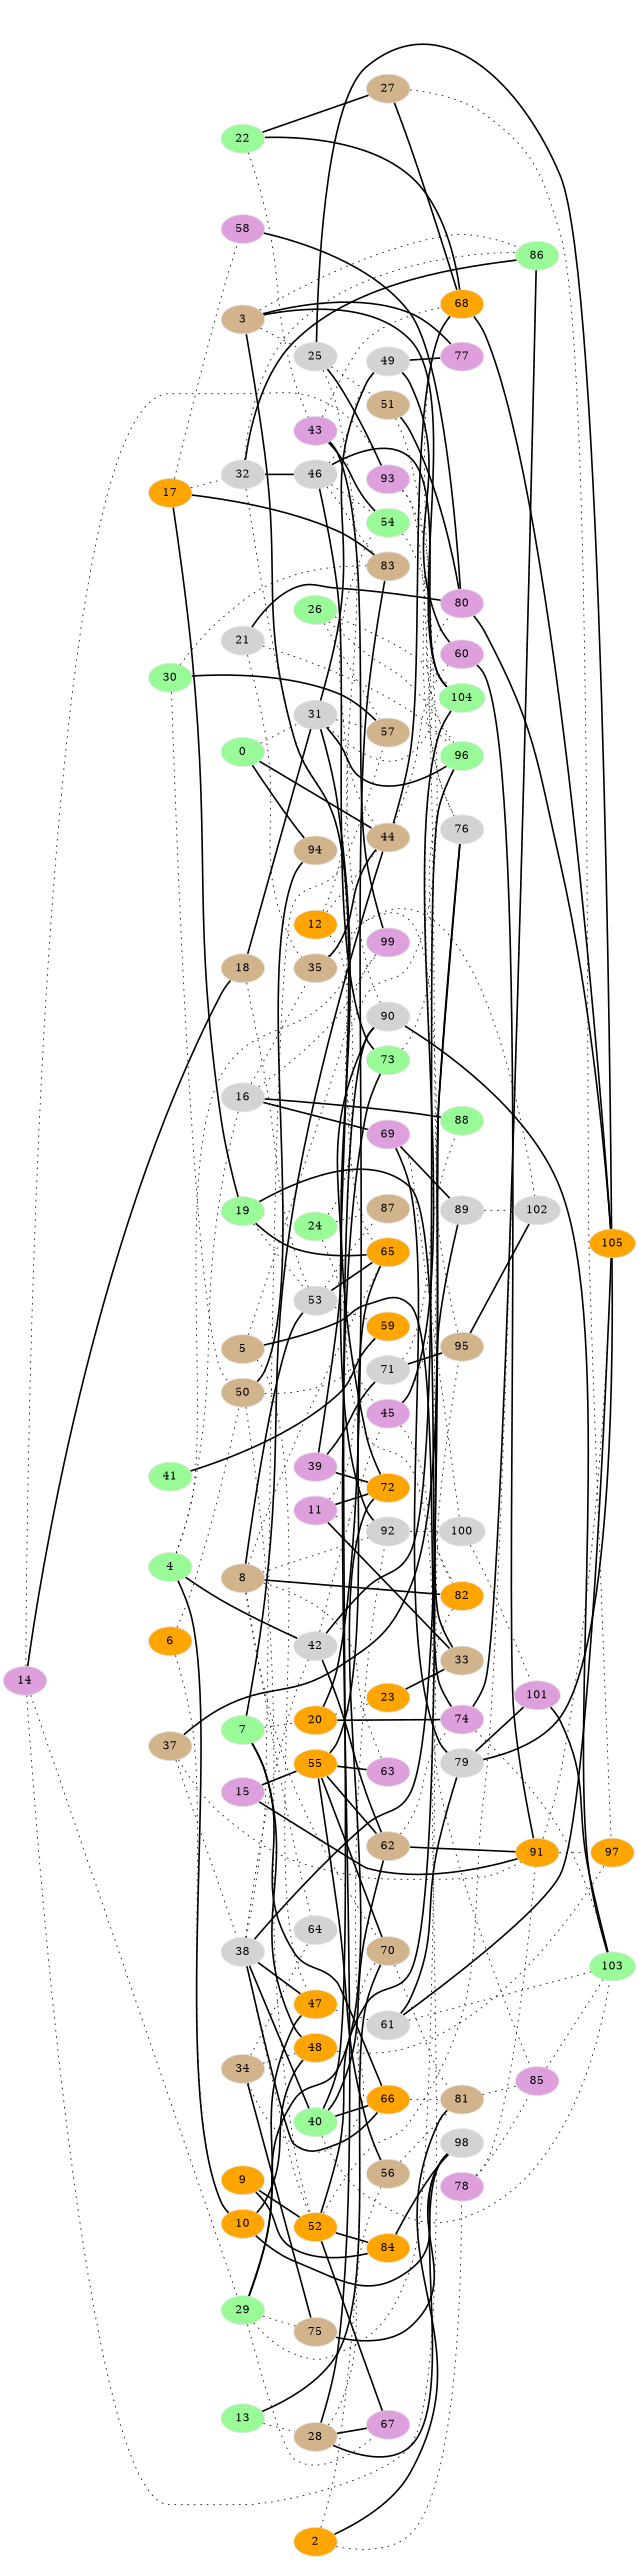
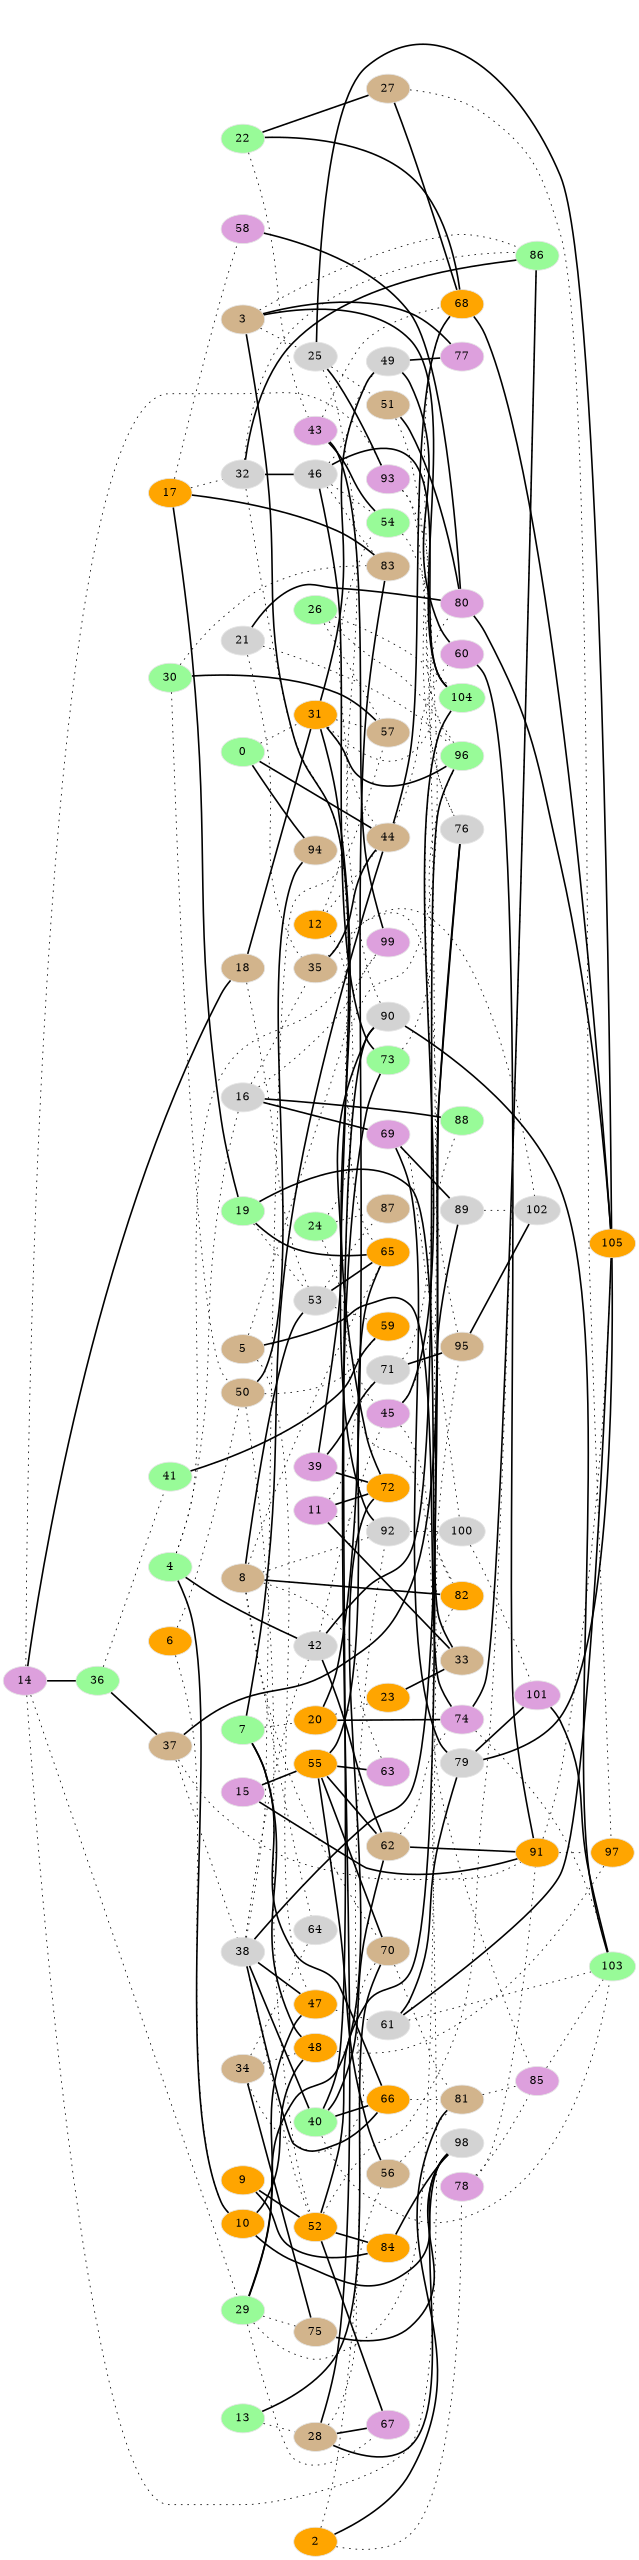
node "31": fillcolor lightgrey -> orange
node "36": added
